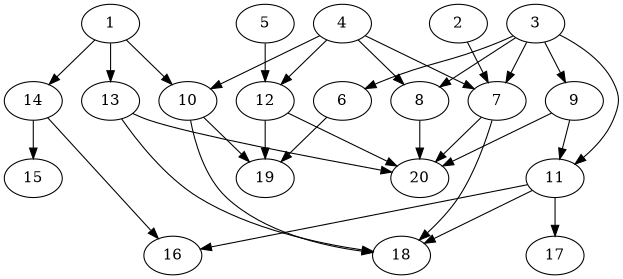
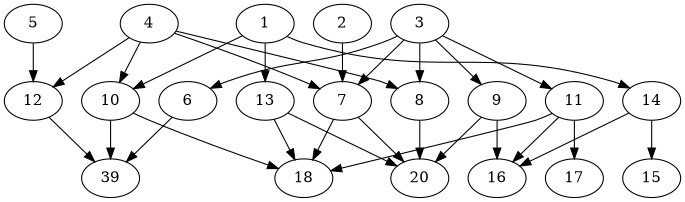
edge "9" -> "11": now "9" -> "16"
edge "12" -> "20": removed
node "19": label "19" -> "39"
